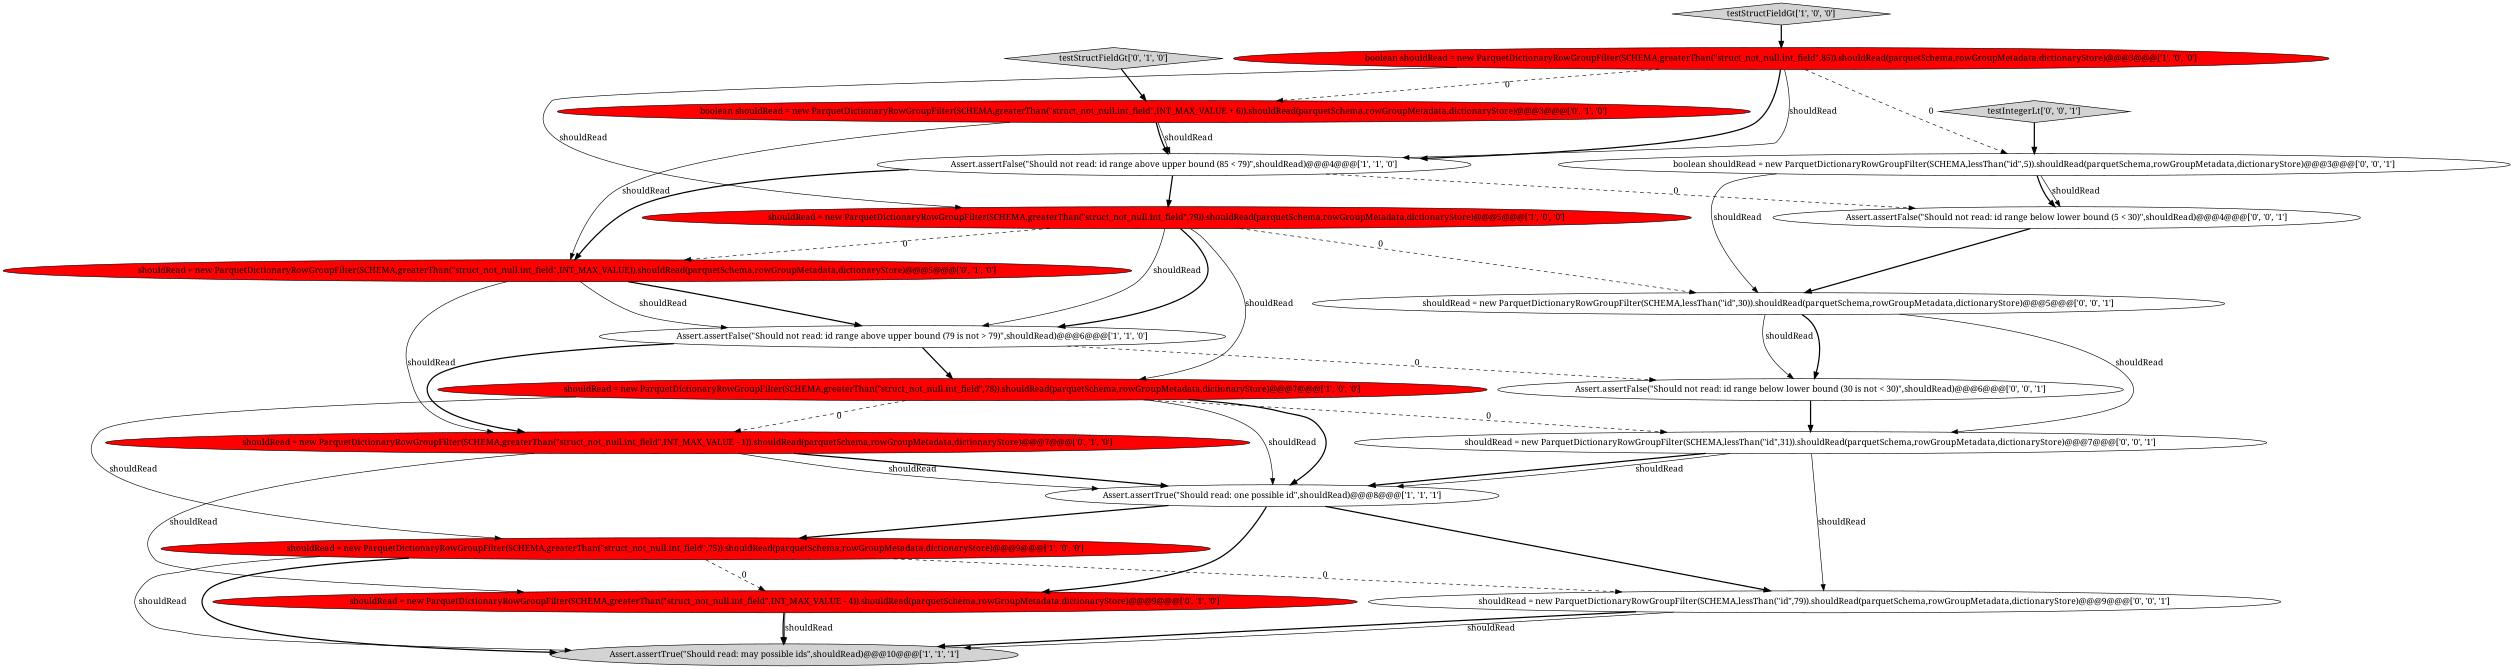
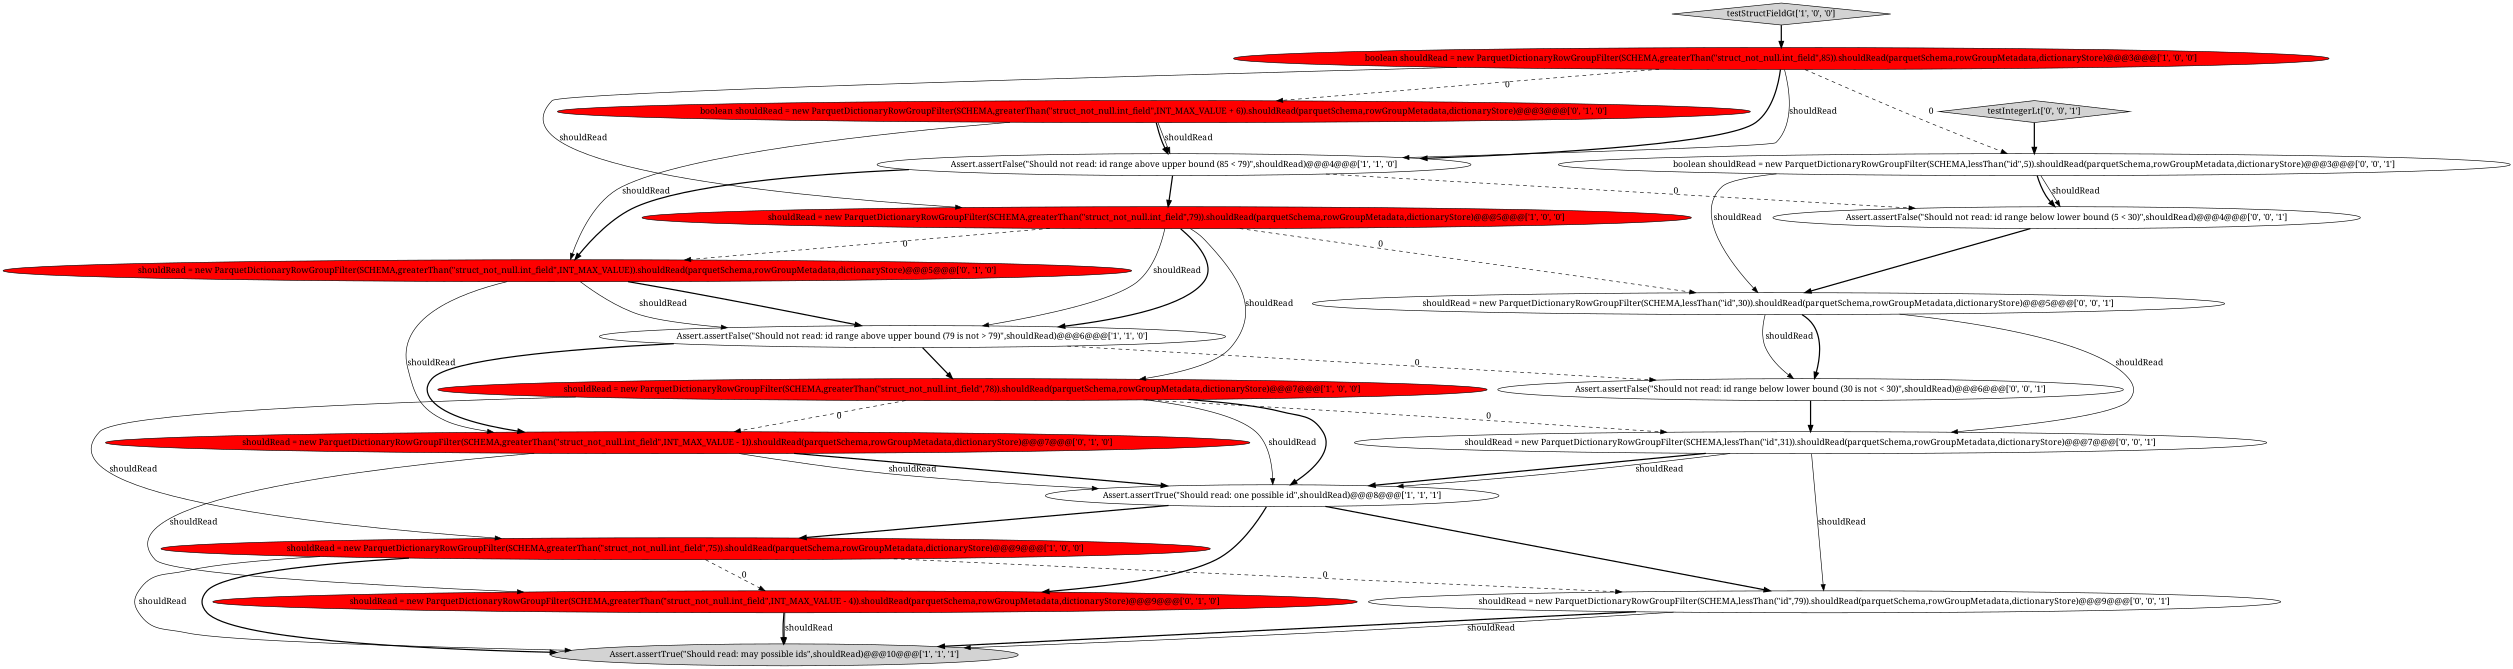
node "testStructFieldGt['0', '1', '0']": removed
